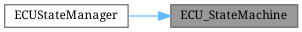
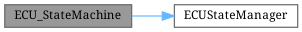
edge "ECUStateManager" -> "ECU_StateMachine": reversed
